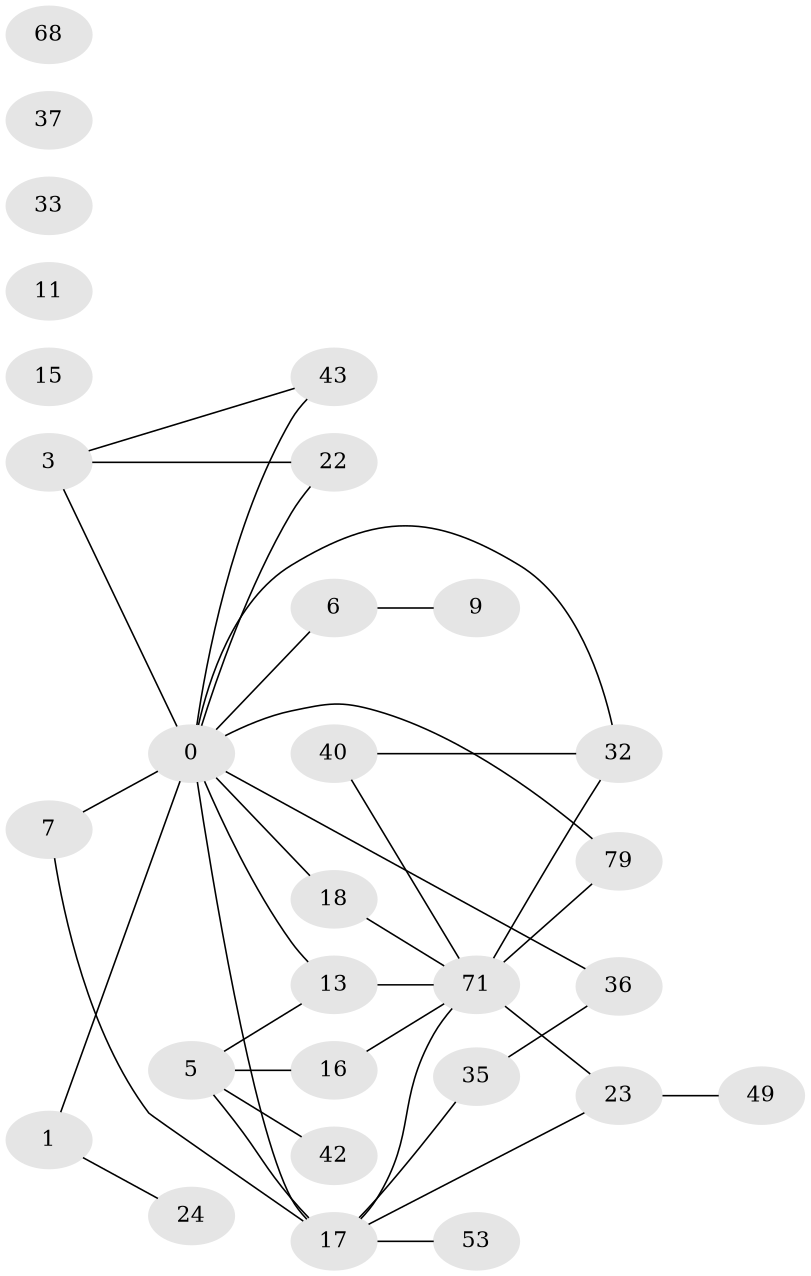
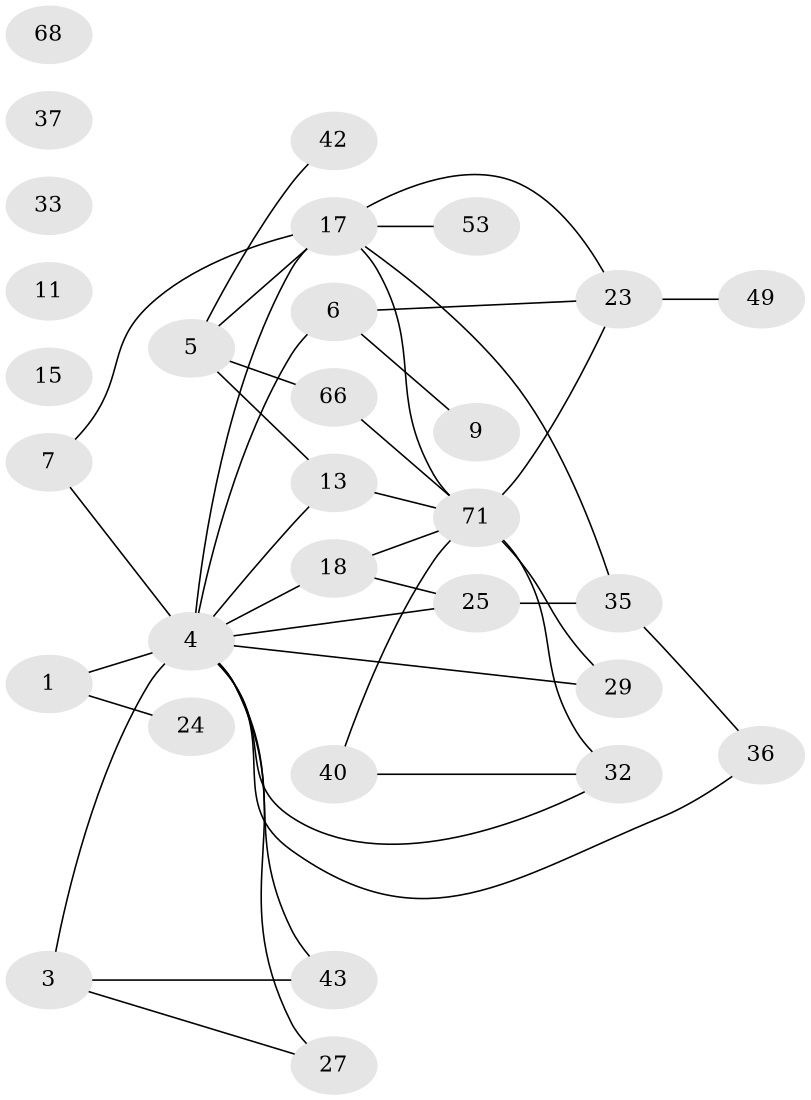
edge "23" -- "6": added
node "22": label "22" -> "27"
node "25": added
node "0": label "0" -> "4"
node "79": label "79" -> "29"
node "16": label "16" -> "66"
